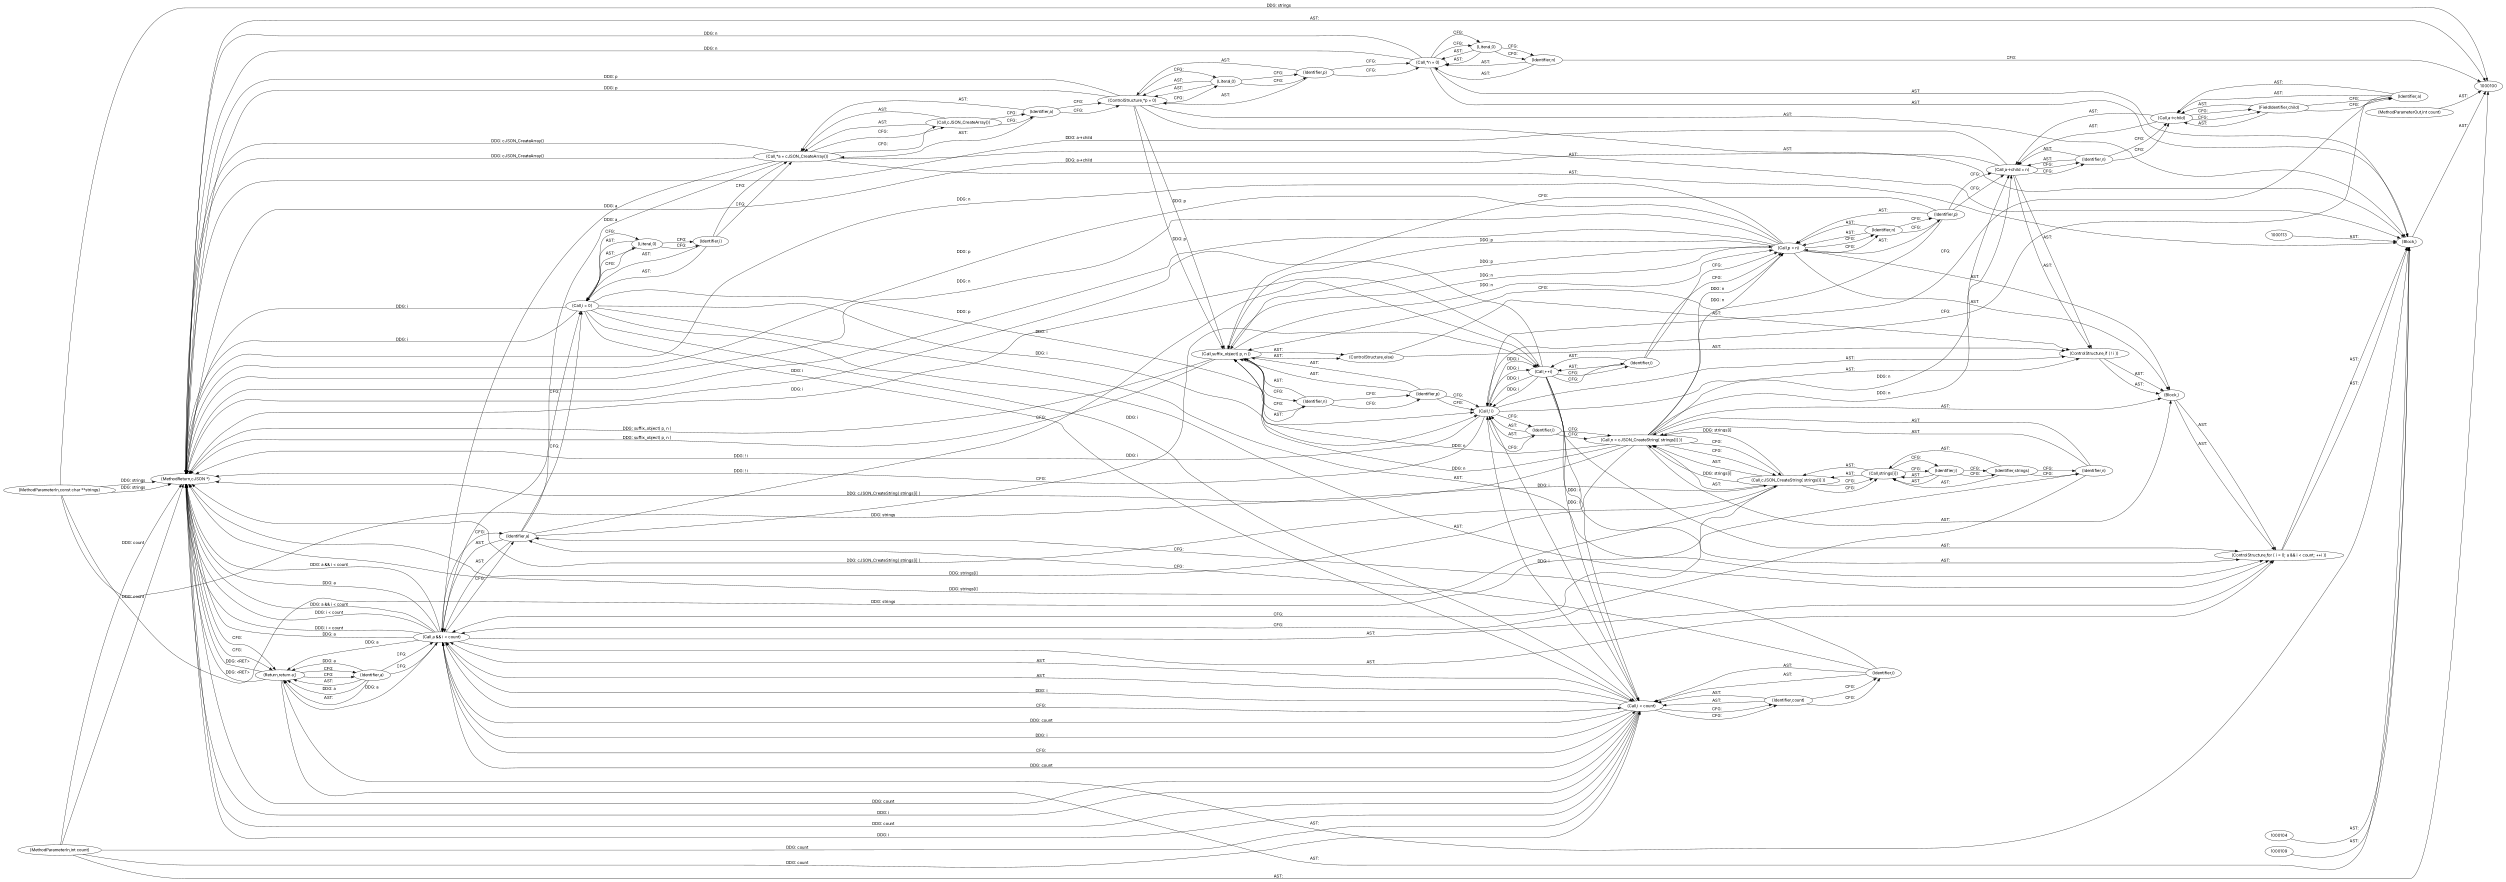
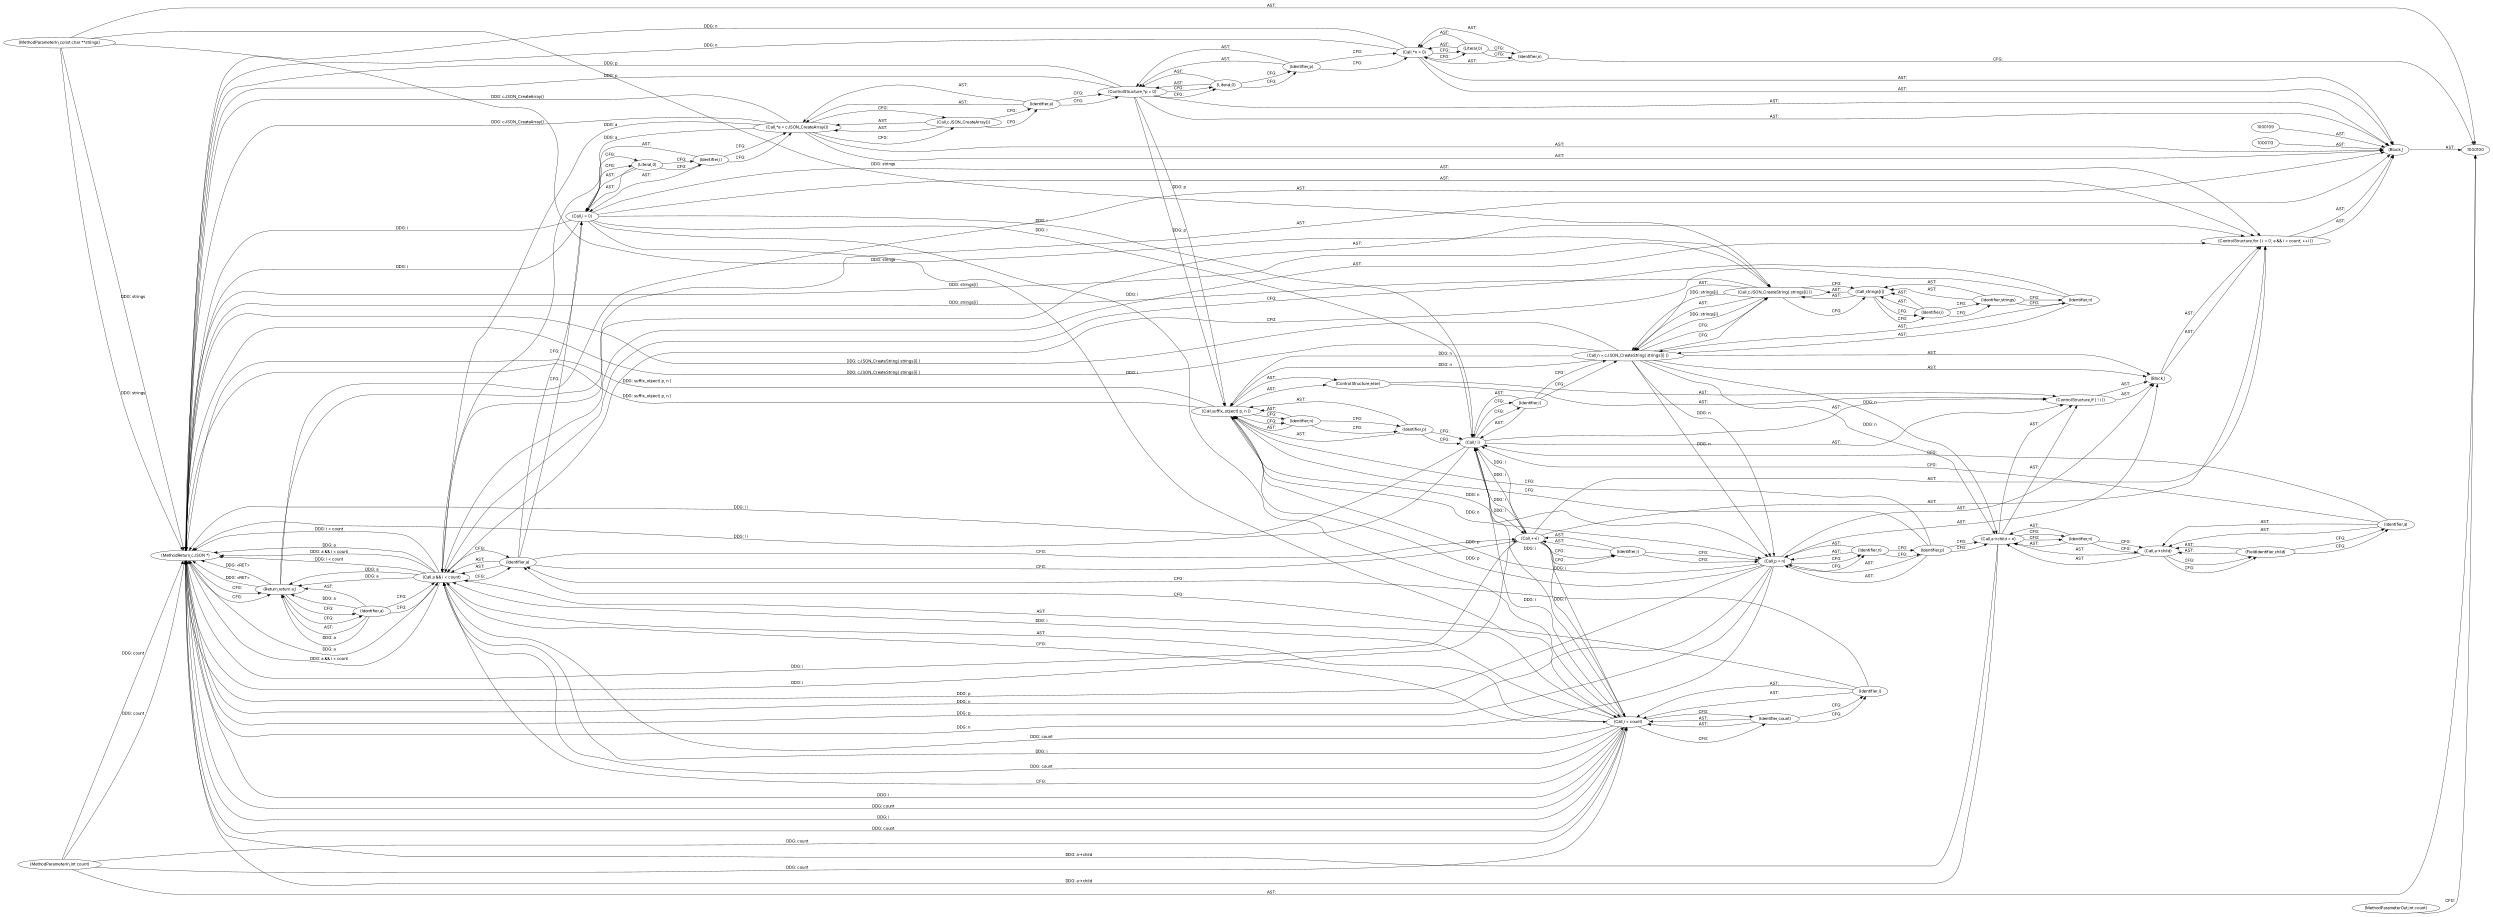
edge "(MethodParameterIn,const char **strings)" -> "1000100": label "DDG: strings" -> "AST: "
edge "(MethodReturn,cJSON *)" -> "1000100": removed, label "AST:"
edge "(MethodParameterOut,int count)" -> "1000100": label "AST: " -> "CFG: "
node "1000104": removed
